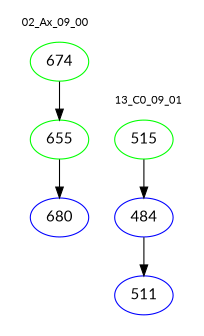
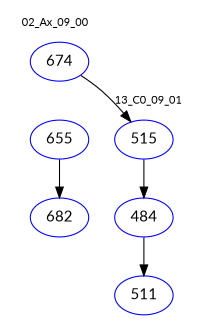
node "674": color green -> blue
edge "674" -> "655": now "674" -> "515"
node "655": color green -> blue
node "515": color green -> blue
node "680": label "680" -> "682"
